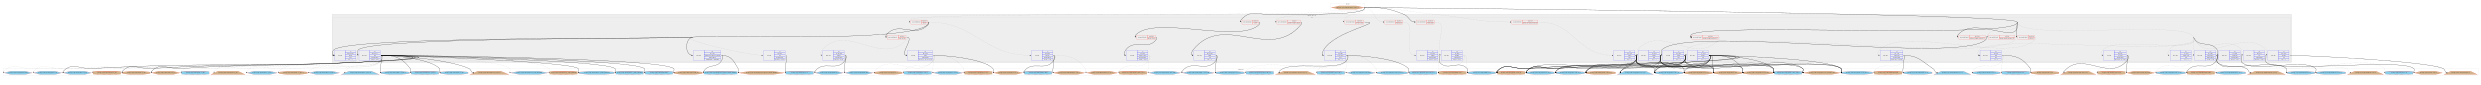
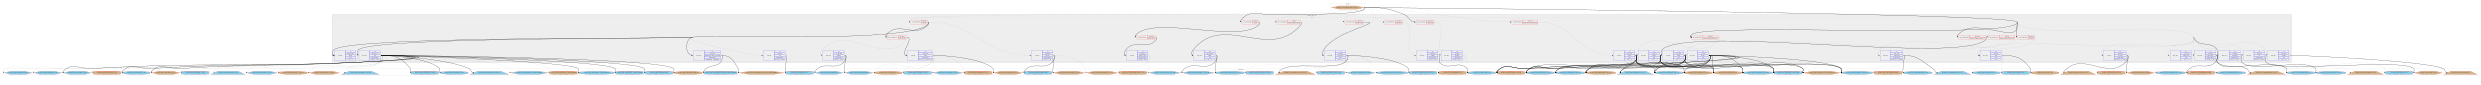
node "portage://app-shells/bash-3.2_p57": fillcolor tan -> skyblue
node "portage://app-shells/bash-4.2_p53": fillcolor tan -> skyblue
node "portage://app-shells/bash-5.0_p18-r2": fillcolor skyblue -> tan
node "portage://app-shells/bash-5.2_p26-r6": removed
node "portage://app-shells/bash-5.3_alpha-r5": fillcolor tan -> skyblue
node "portage://dev-lang/python-3.13.0-r100": fillcolor tan -> skyblue
